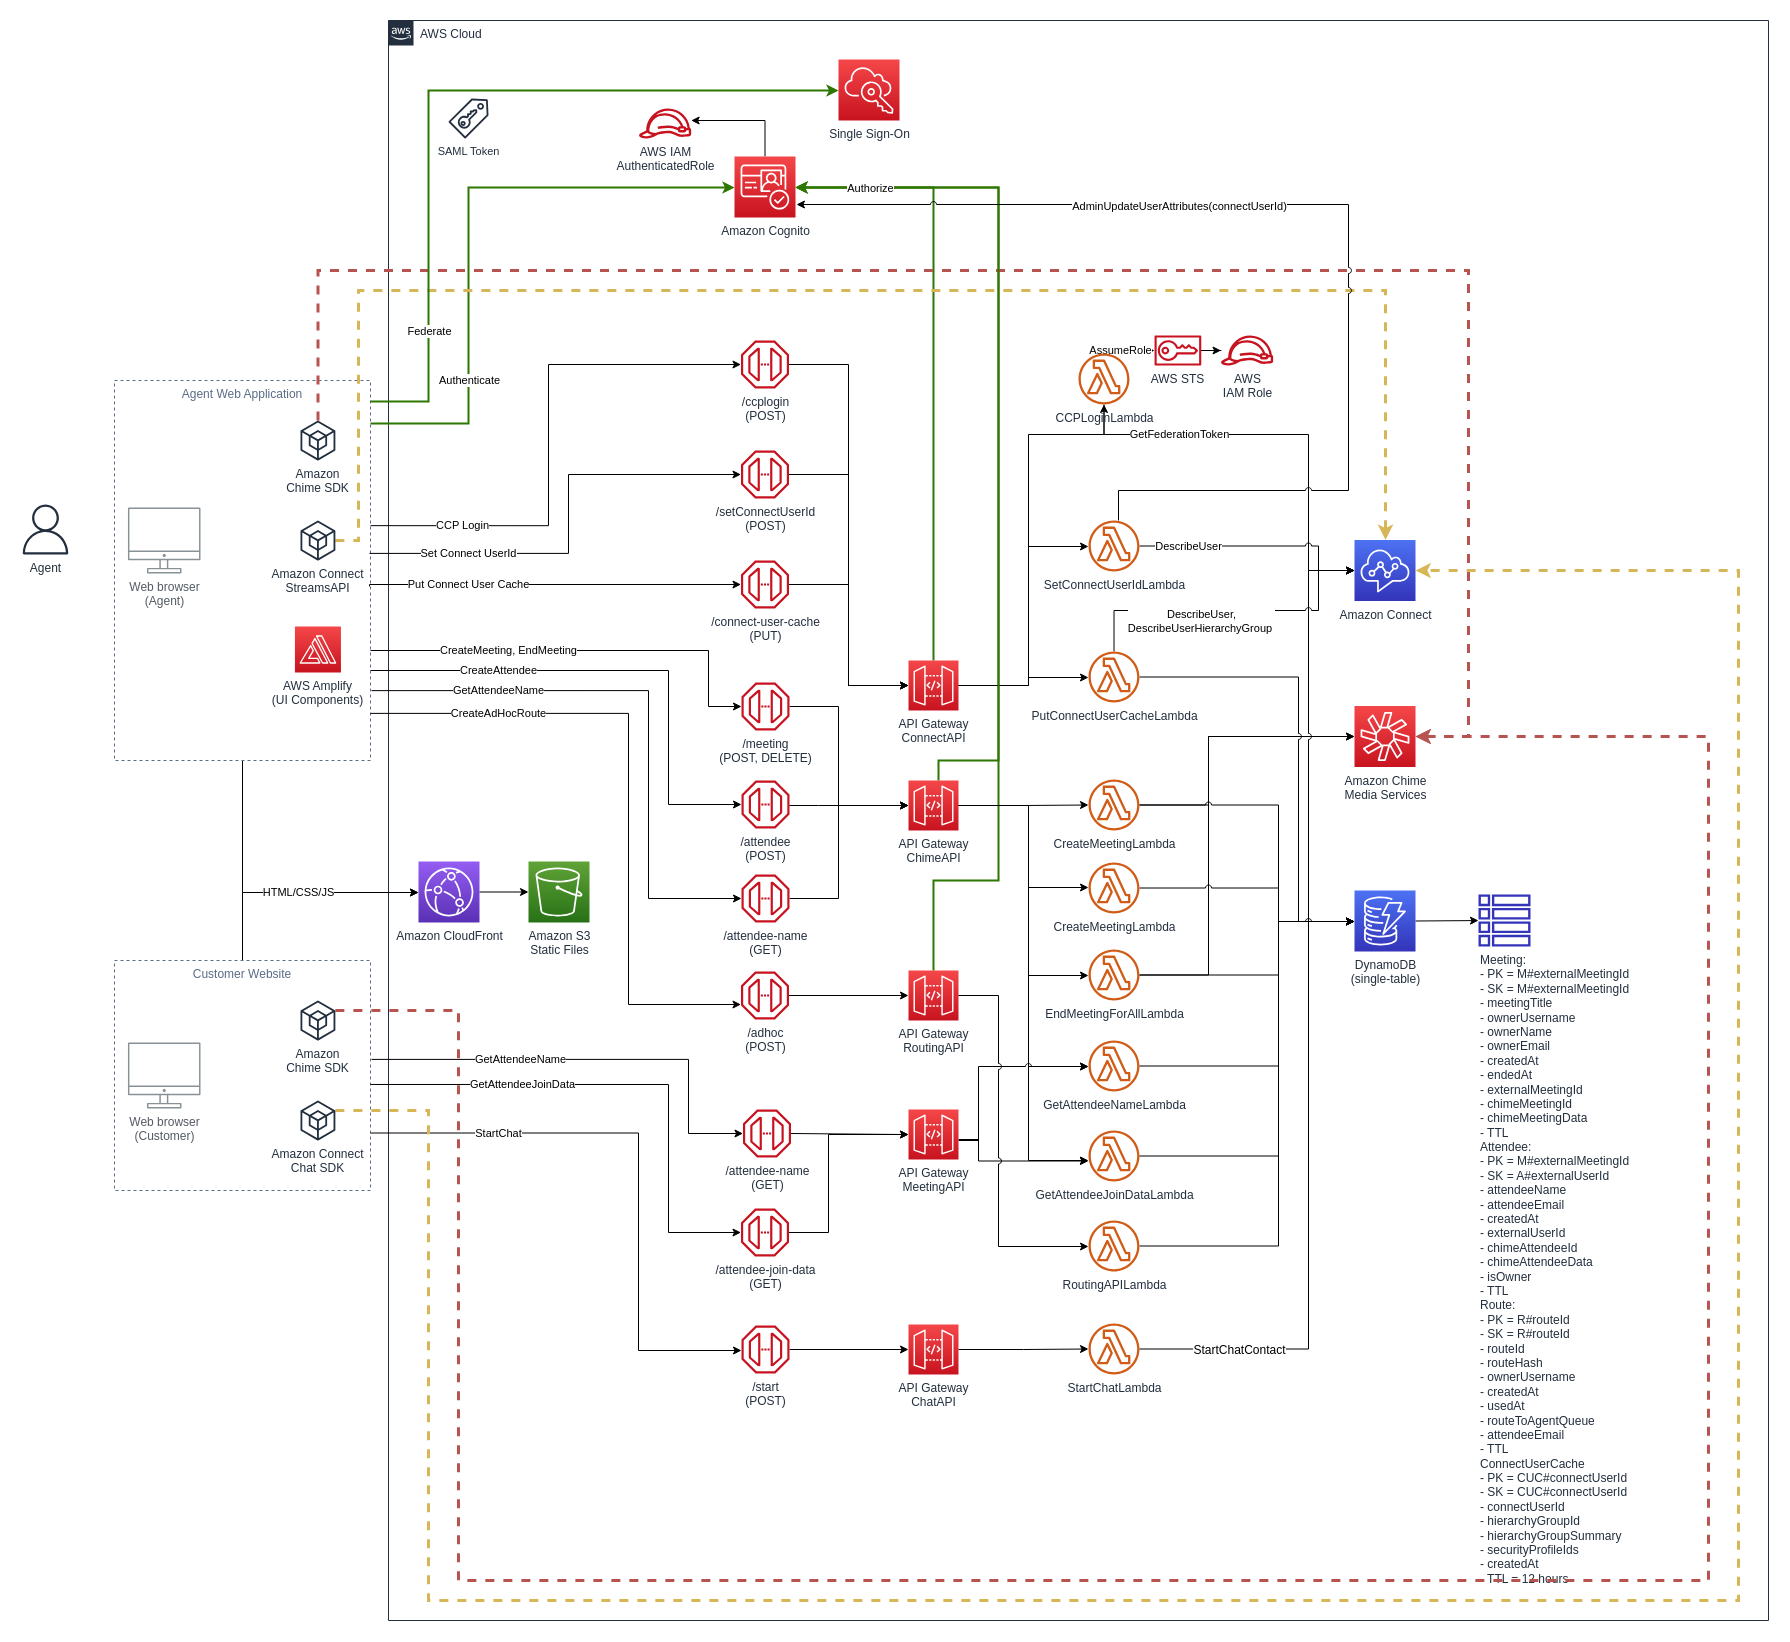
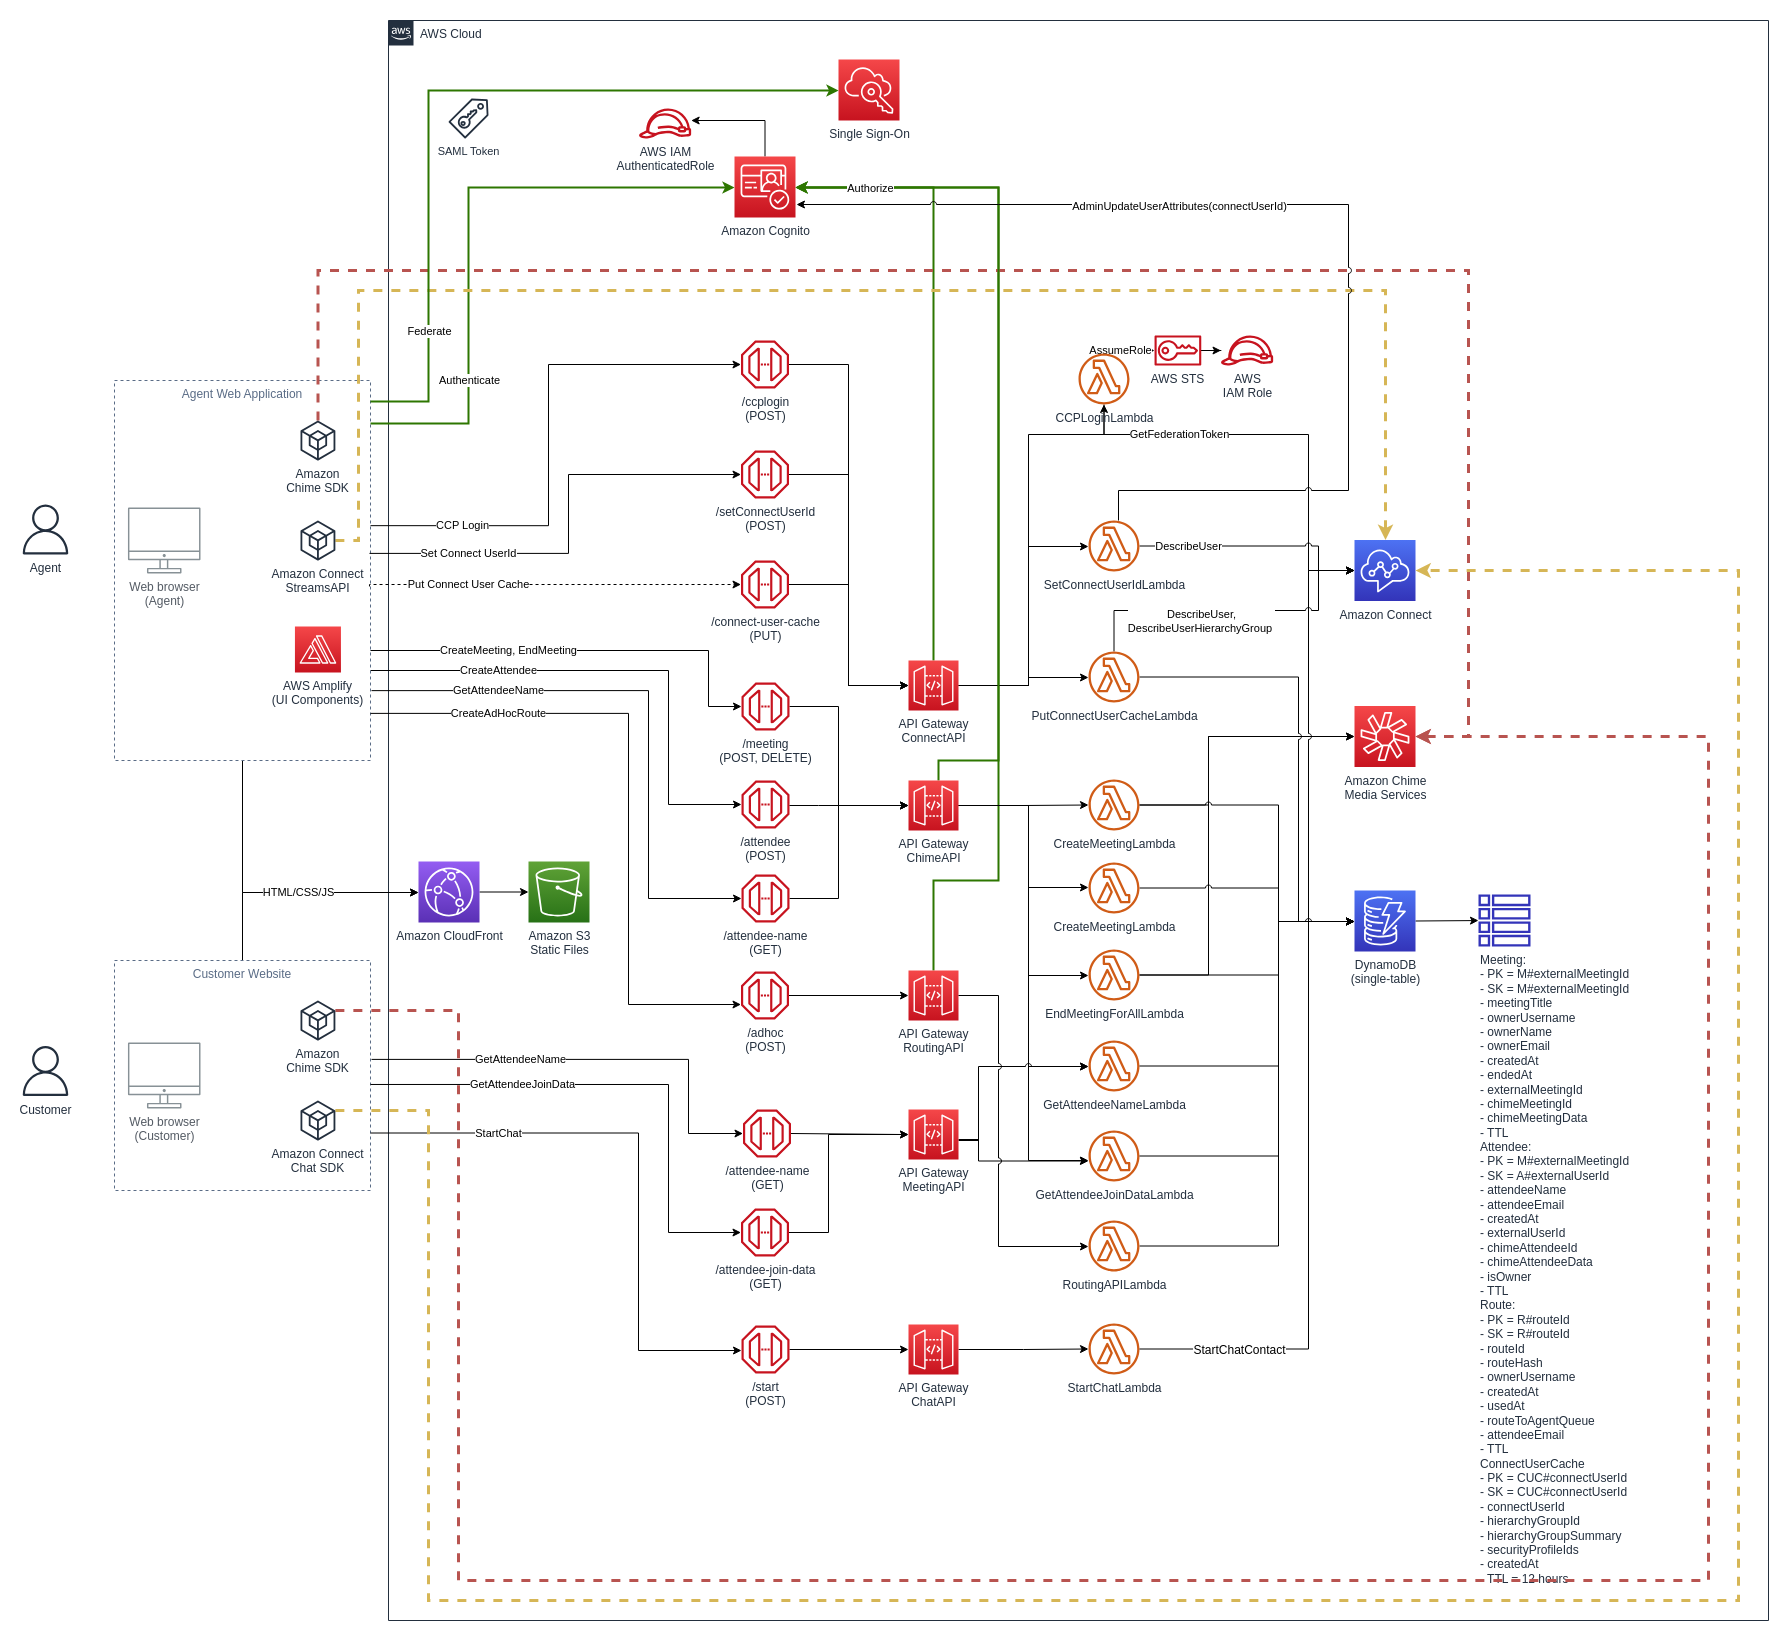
edge "Agent Web Application" -> "/connect-user-cache (PUT)": style solid -> dashed
node "Customer": added
